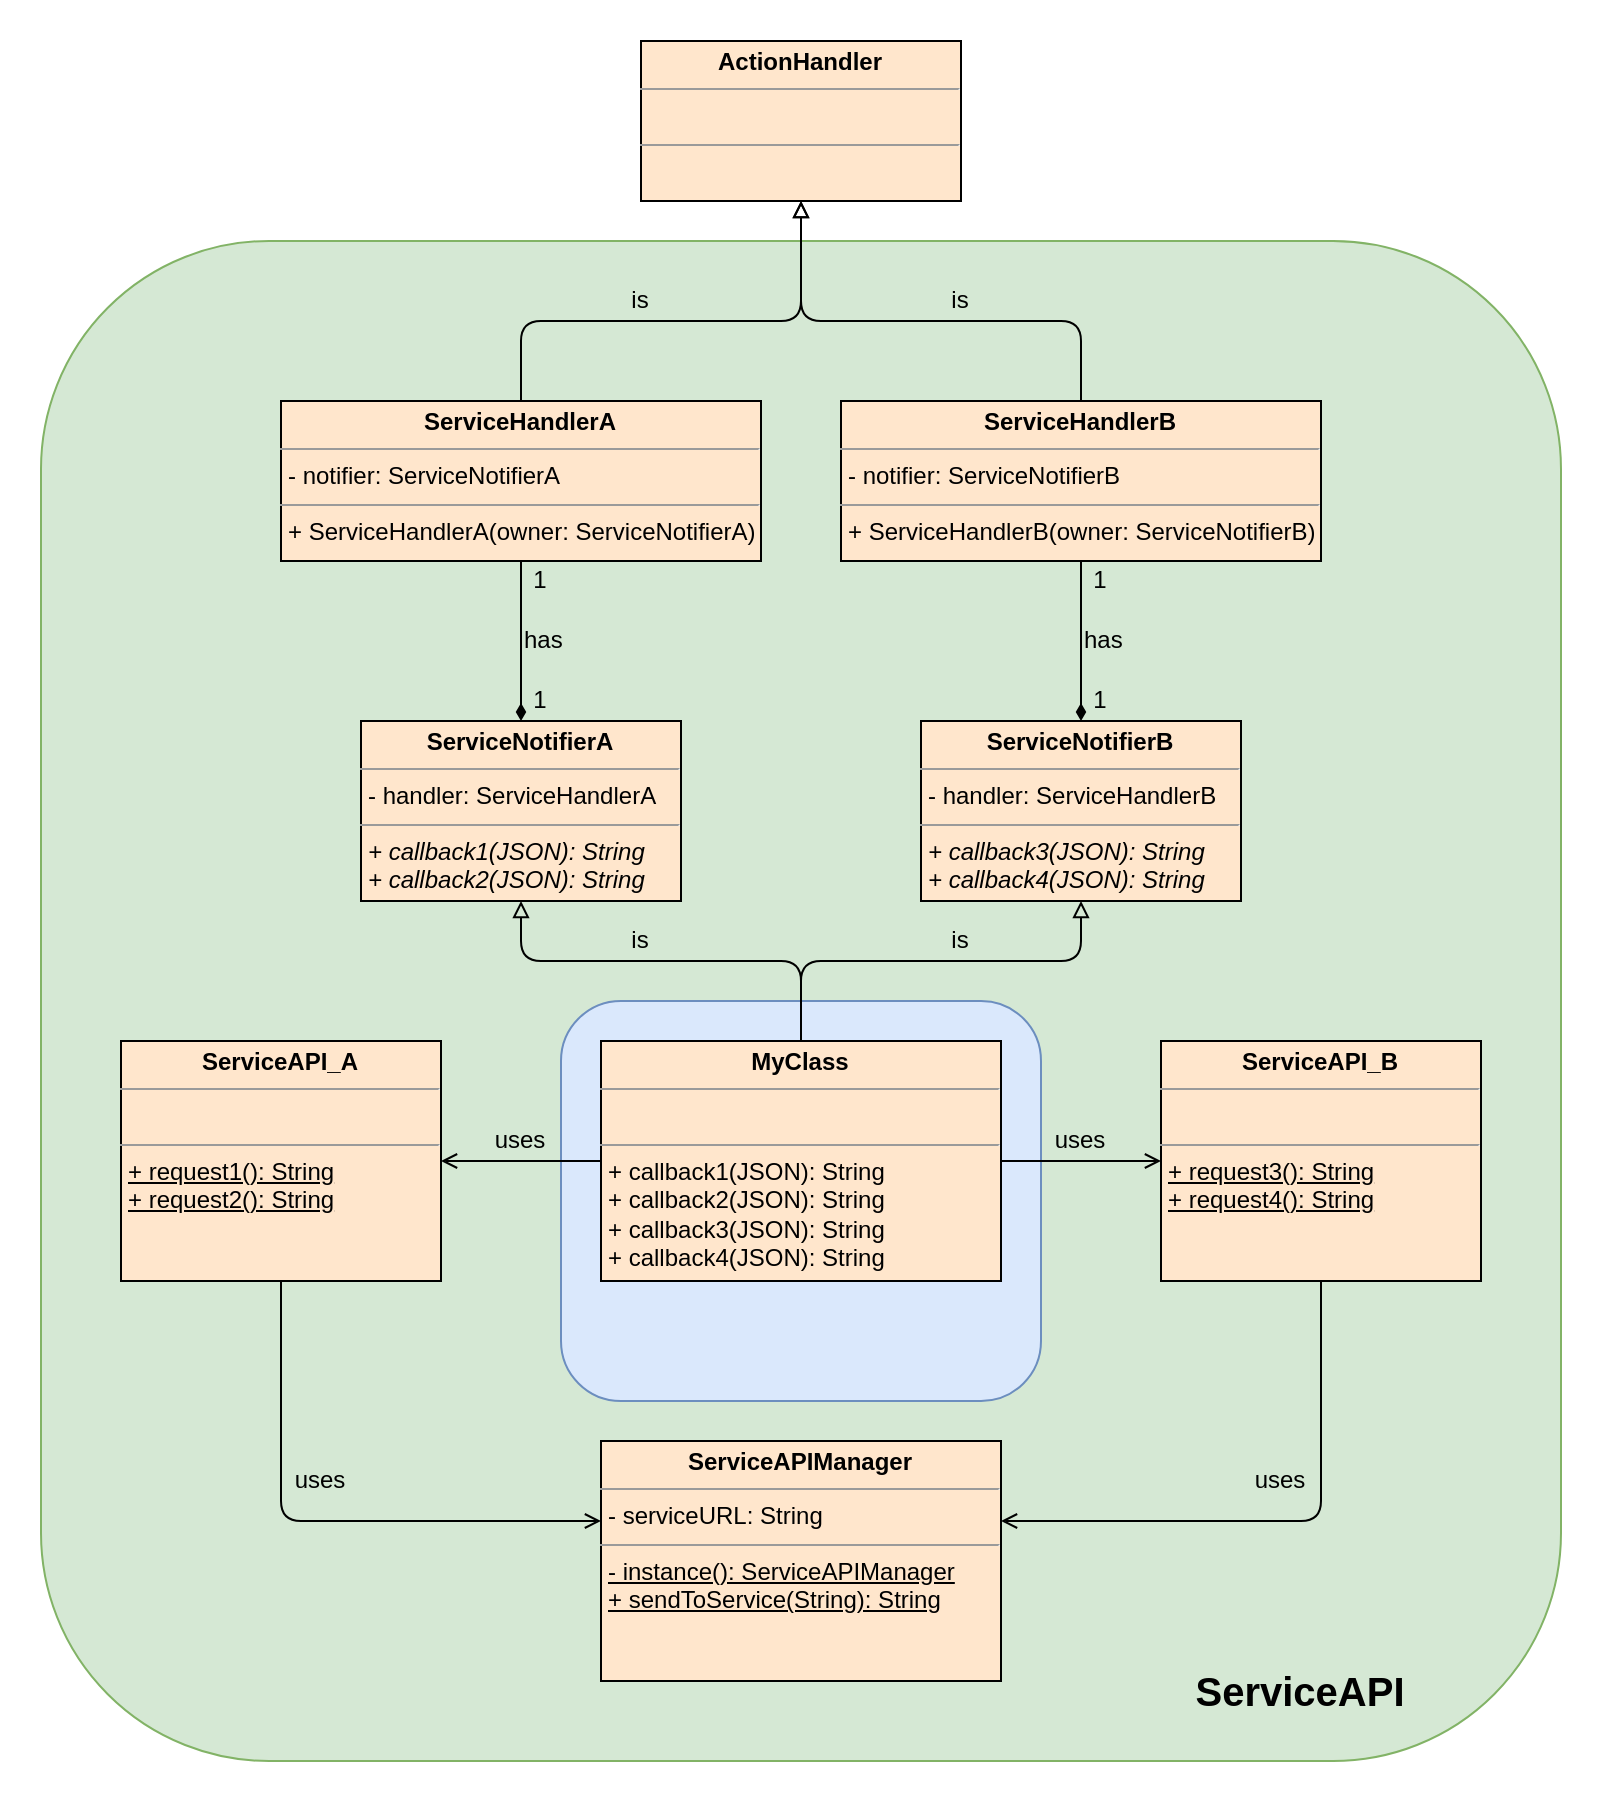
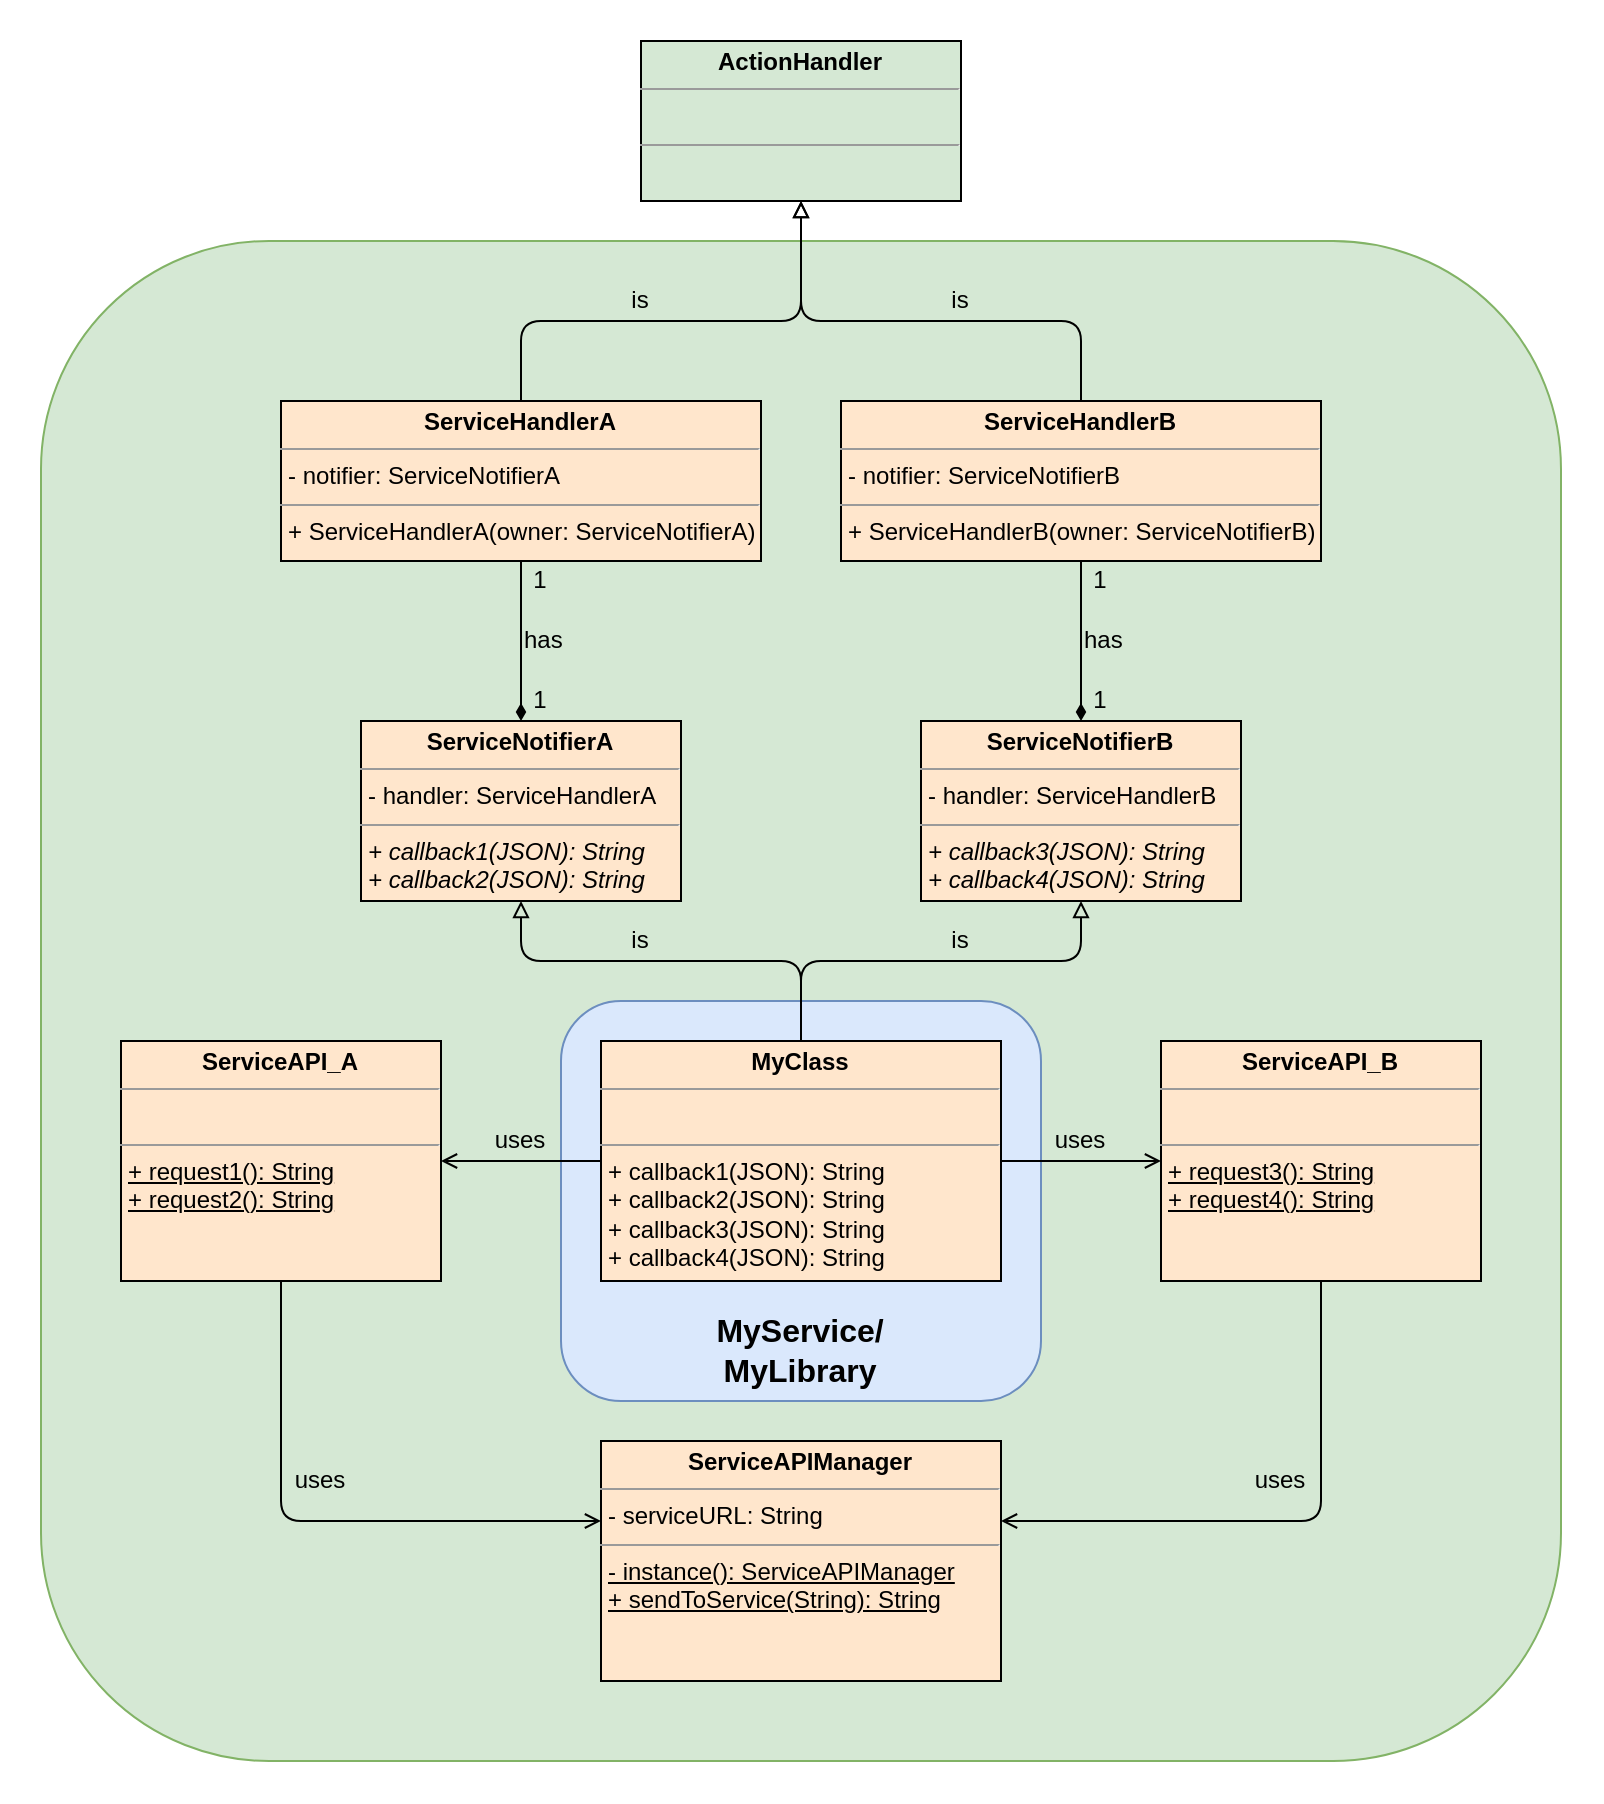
node "ActionHandler": fillcolor #ffe6cc -> #d5e8d4
node "MyService/ MyLibrary": added
node "ServiceAPI": removed
